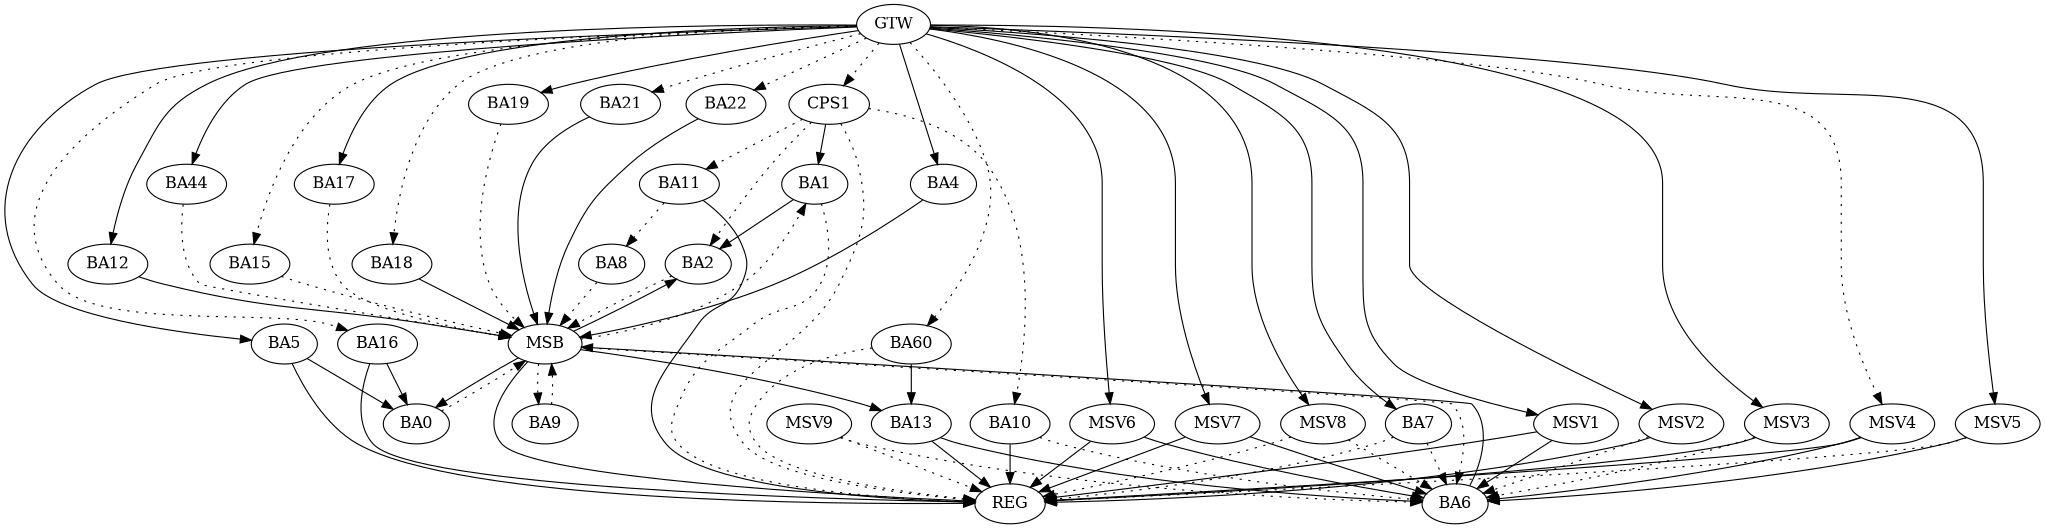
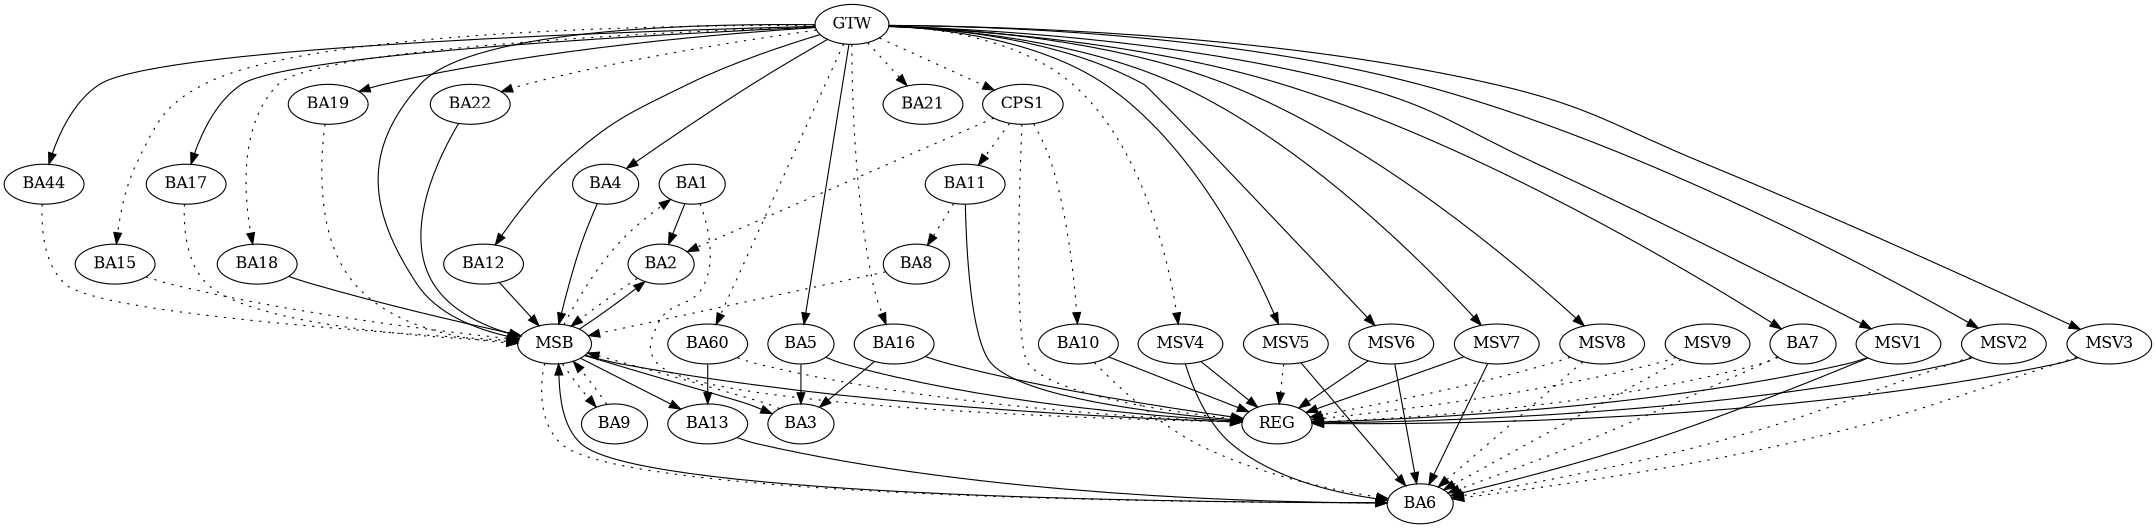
edge "CPS1" -> "BA1": removed
edge "BA21" -> "MSB": now "GTW" -> "MSB"
node "BA0": label "BA0" -> "BA3"
edge "BA13" -> "REG": removed
